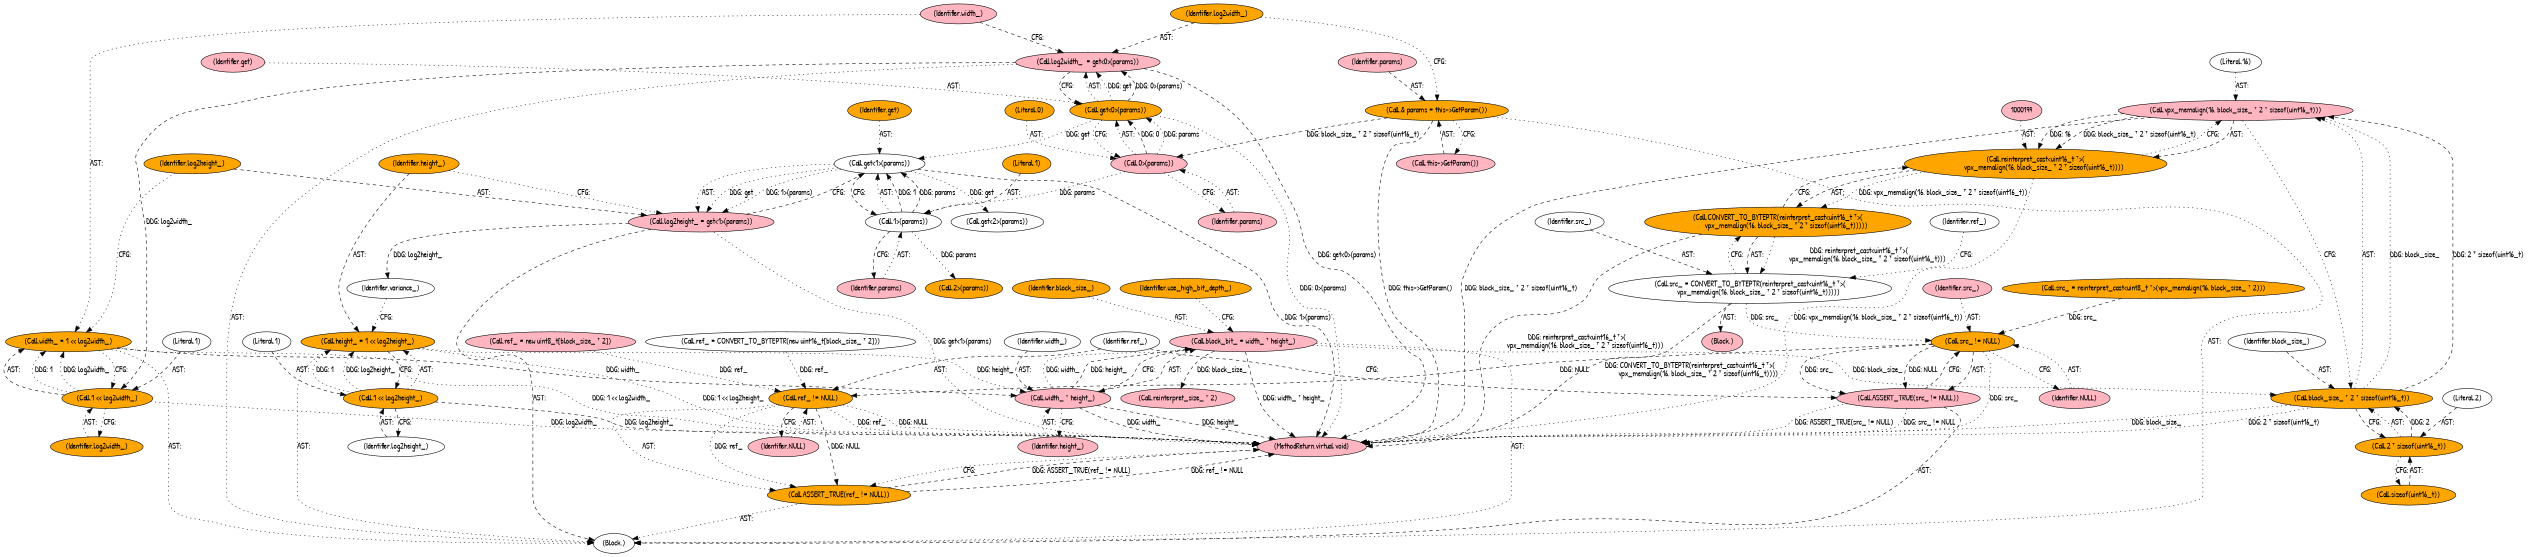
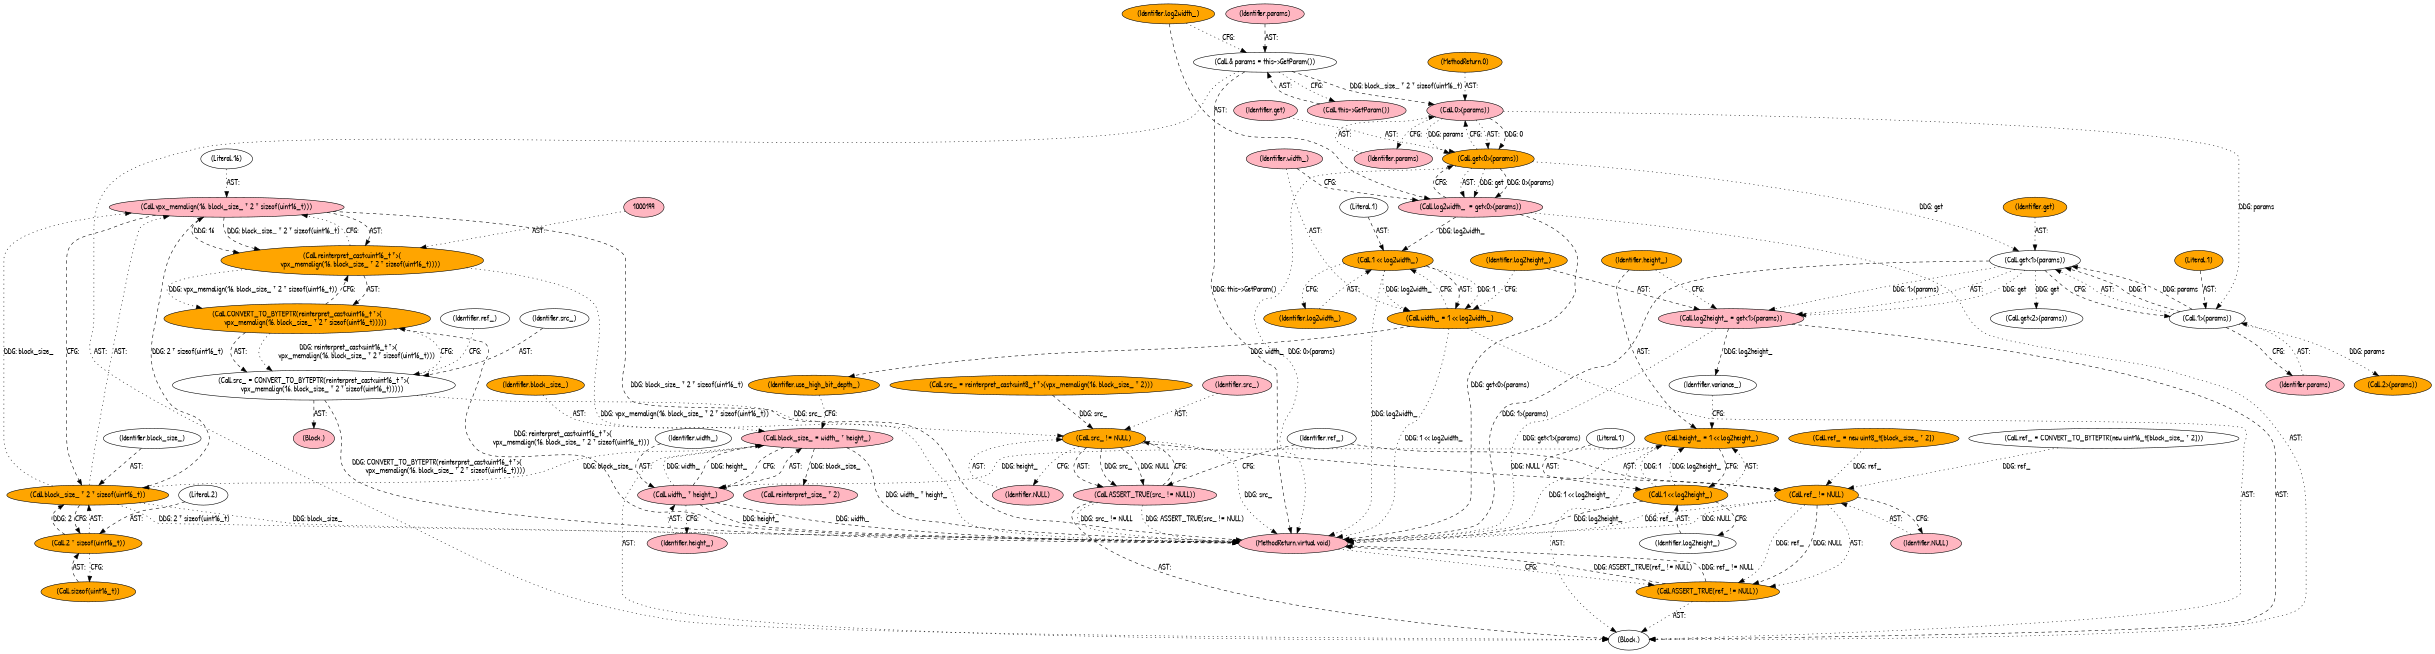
node "(Literal,0)": label "(Literal,0)" -> "(MethodReturn,0)"
node "(Call,& params = this->GetParam())": fillcolor orange -> white
edge "(Call,log2height_ = get<1>(params))" -> "(Call,get<1>(params))": removed, label "CFG:"
edge "(Call,vpx_memalign(16, block_size_ * 2 * sizeof(uint16_t)))" -> "(Call,block_size_ * 2 * sizeof(uint16_t))": style dotted -> dashed
node "(Call,ref_ = new uint8_t[block_size_ * 2])": fillcolor lightpink -> orange
node "(Call,block_bit_ = width_ * height_)": label "(Call,block_bit_ = width_ * height_)" -> "(Call,block_size_ = width_ * height_)"
edge "(Call,width_ = 1 << log2width_)" -> "(Call,width_ * height_)": now "(Call,width_ = 1 << log2width_)" -> "(Identifier,use_high_bit_depth_)"
